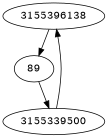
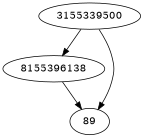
node "3155396138": label "3155396138" -> "8155396138"
edge "89" -> "3155339500": reversed
